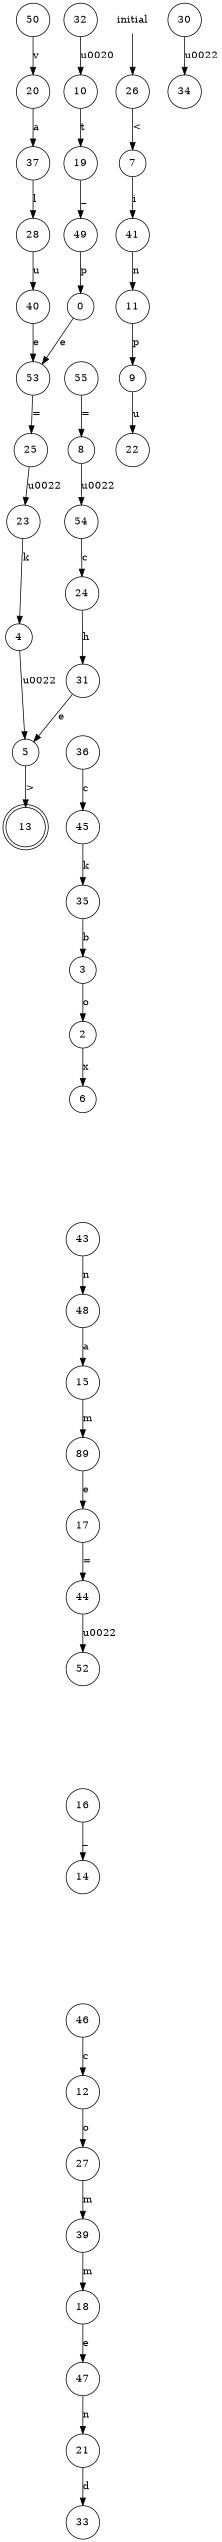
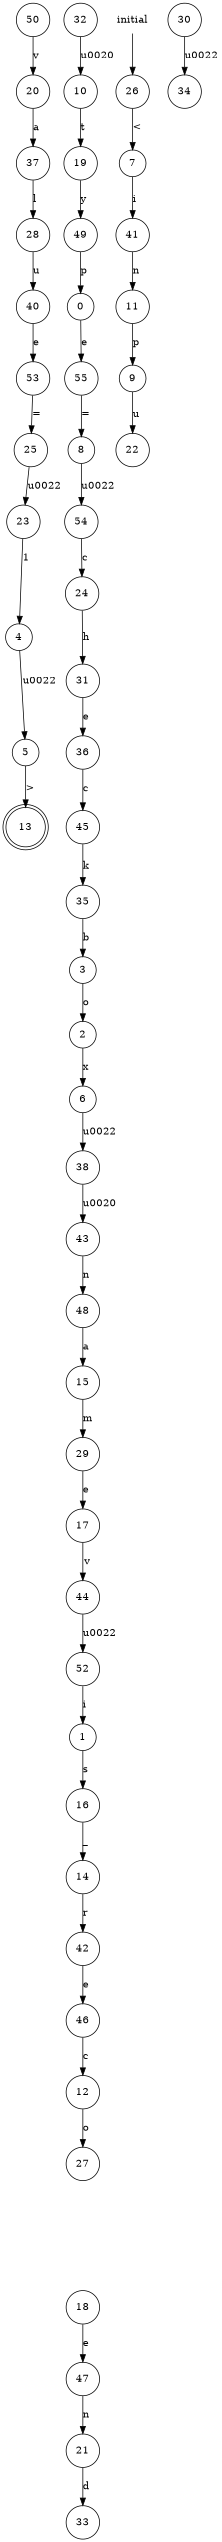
edge "19" -> "49": label "_" -> "y"
edge "0" -> "53": now "0" -> "55"
edge "23" -> "4": label "k" -> "1"
edge "31" -> "5": now "31" -> "36"
node "38": added
node "89": label "89" -> "29"
edge "17" -> "44": label "=" -> "v"
node "1": added
node "42": added
node "39": removed
